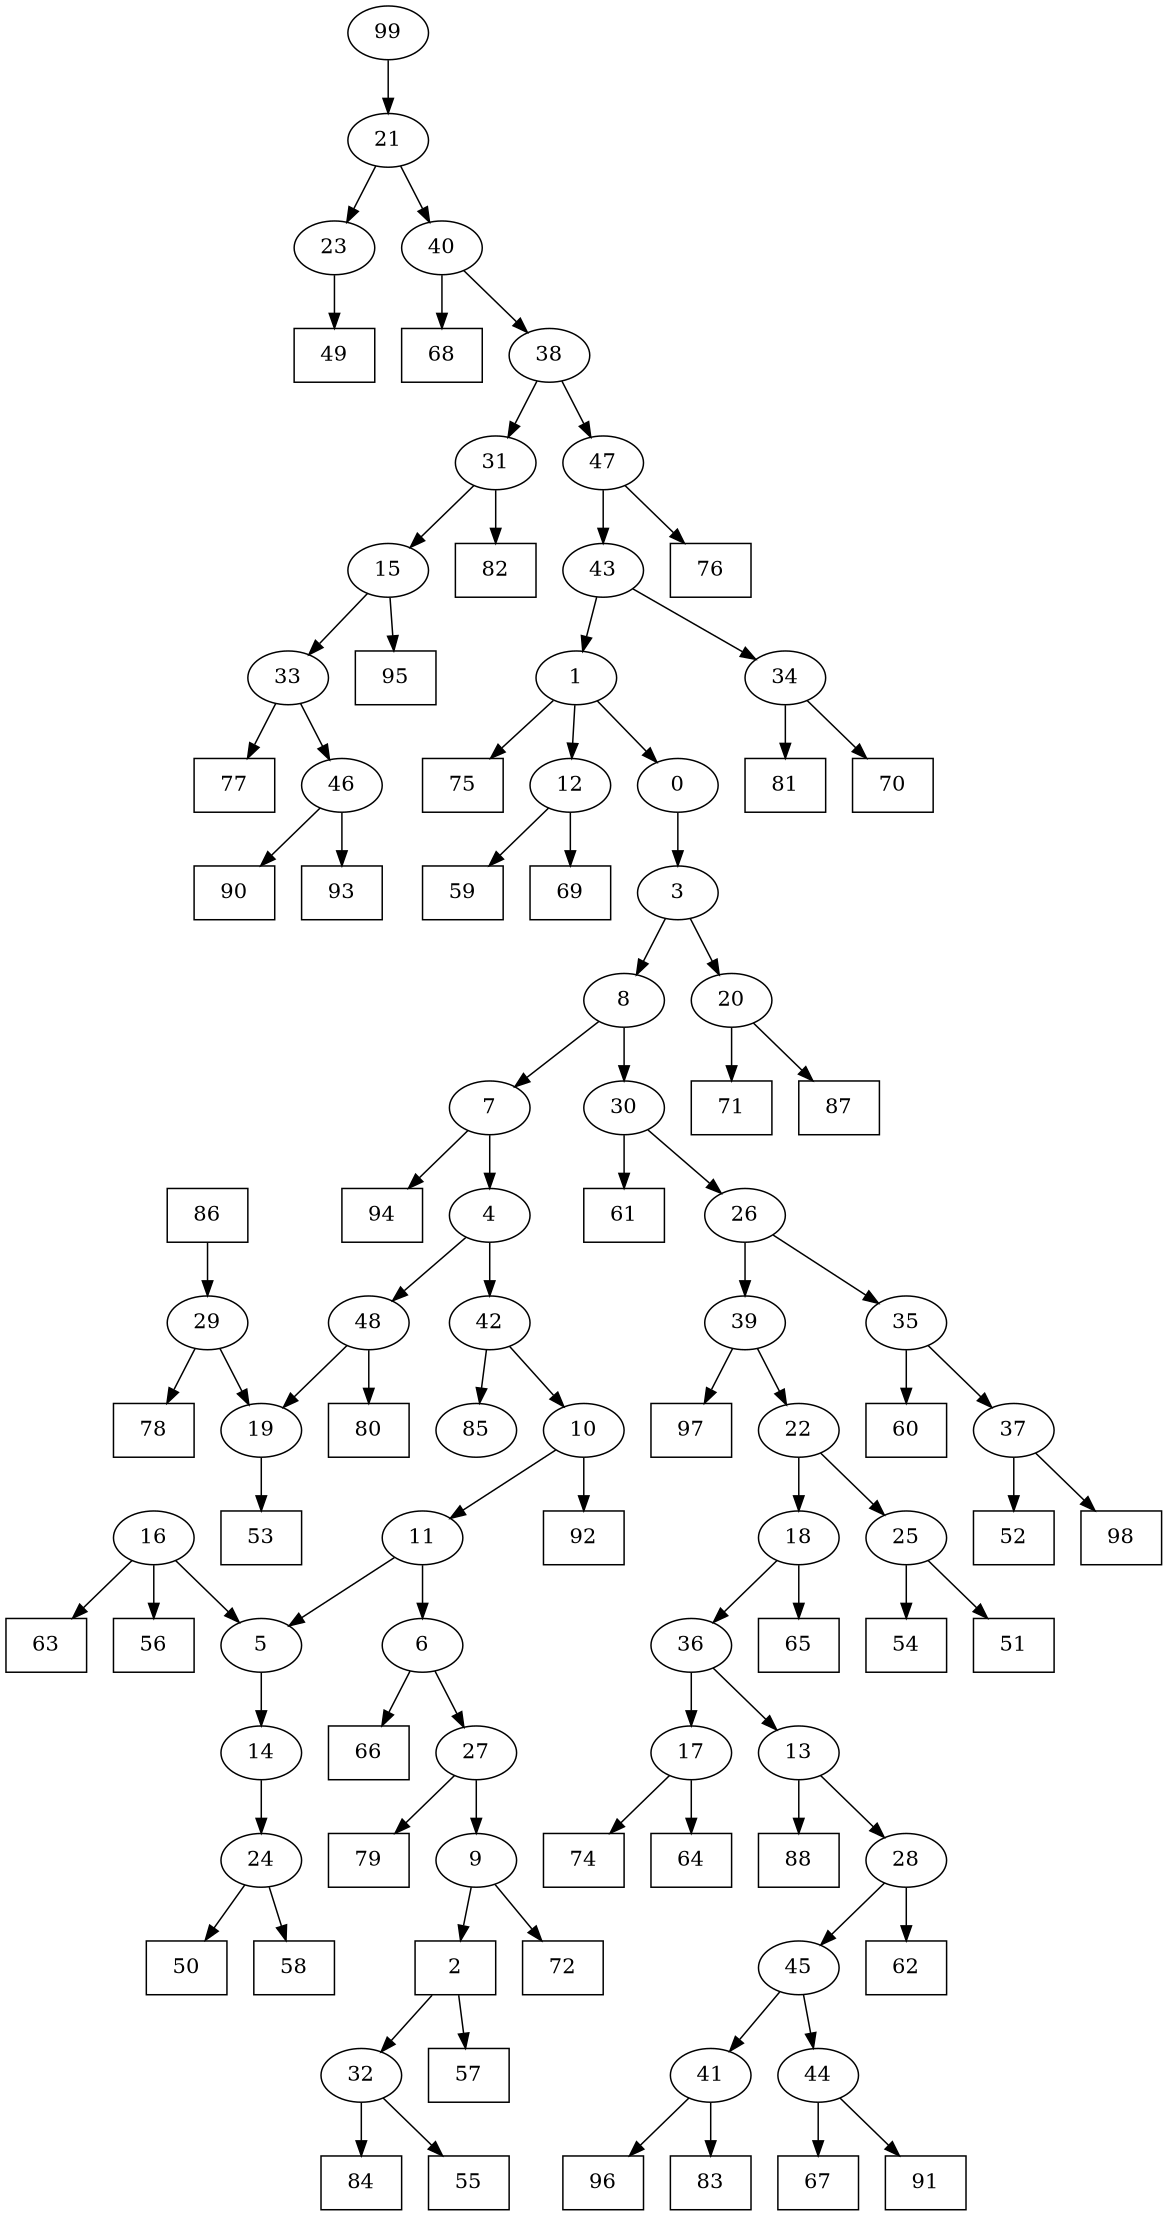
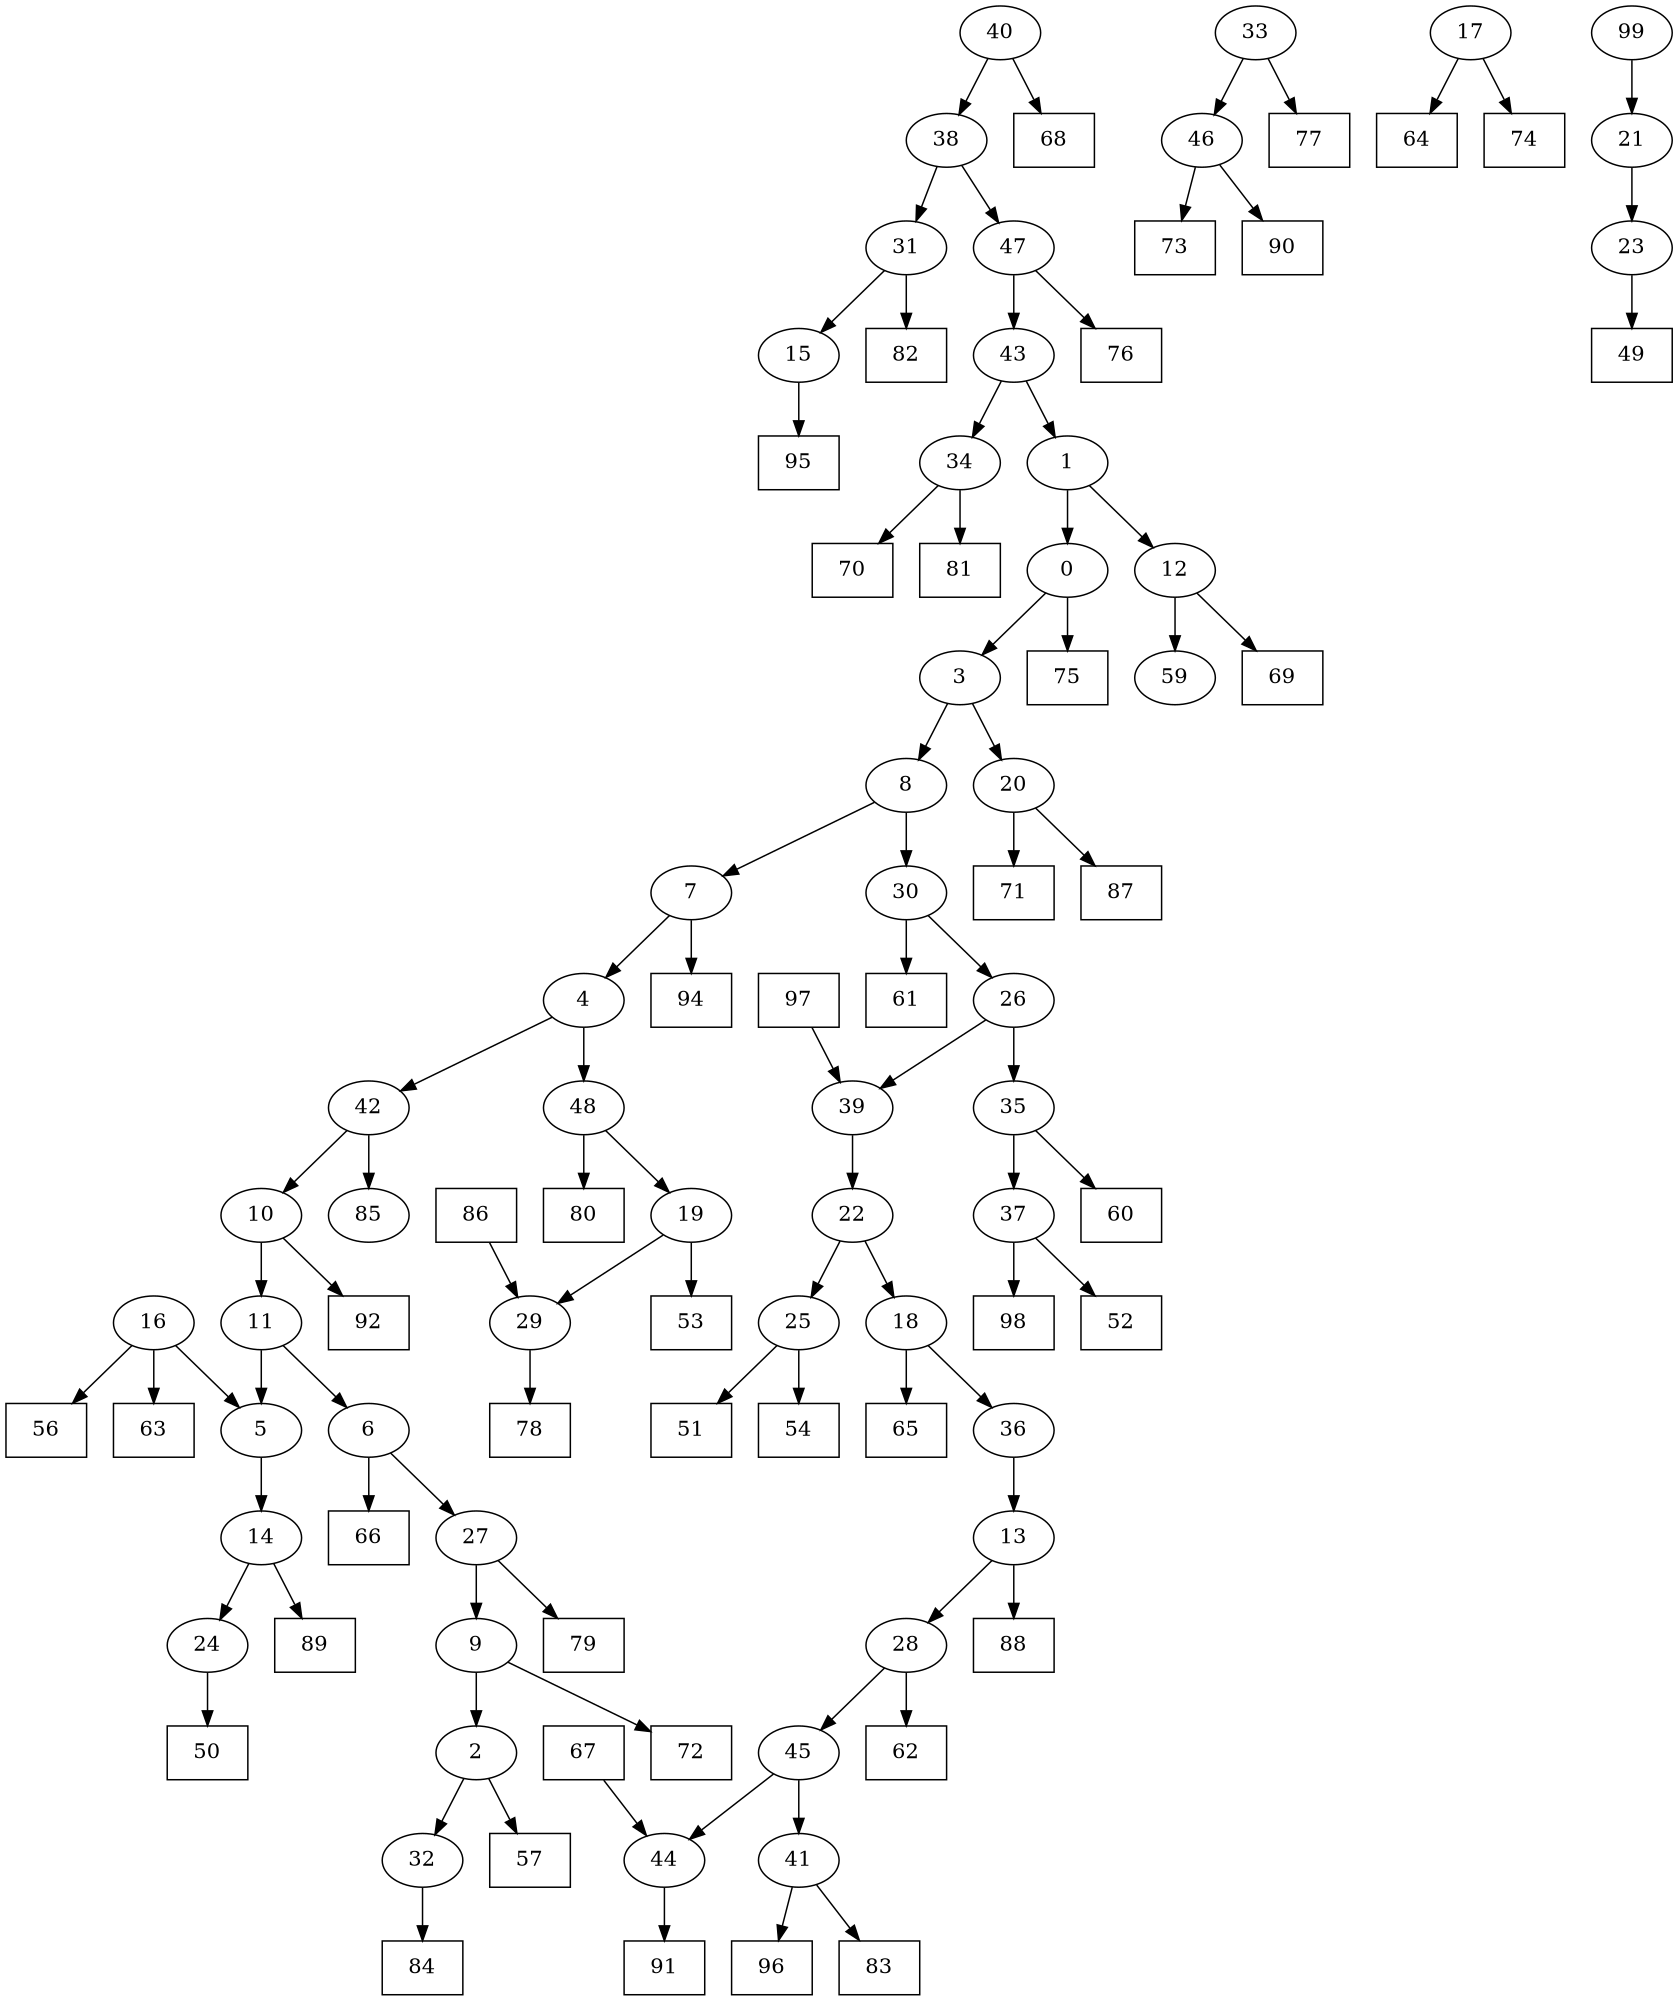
edge "21" -> "40": removed
edge "15" -> "33": removed
edge "1" -> "75": now "0" -> "75"
node "93": label "93" -> "73"
node "59": shape box -> ellipse
edge "39" -> "97": reversed
edge "29" -> "19": reversed
node "89": added
edge "36" -> "17": removed
node "58": removed
node "2": shape box -> ellipse
edge "44" -> "67": reversed
node "55": removed
